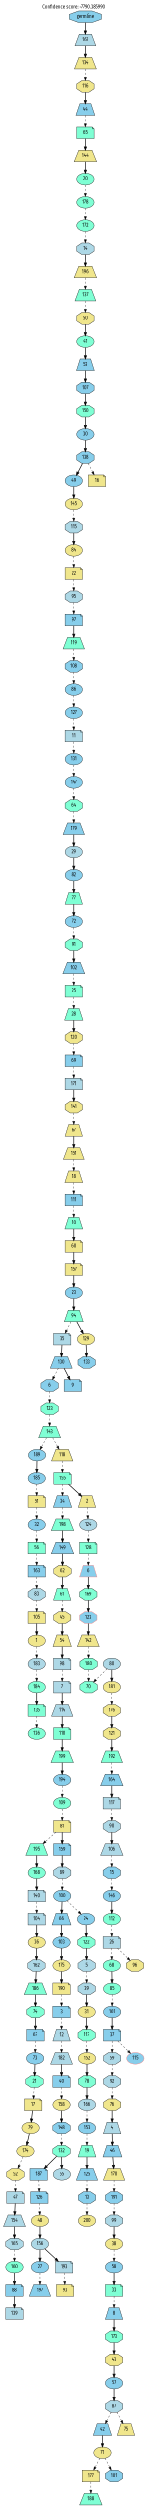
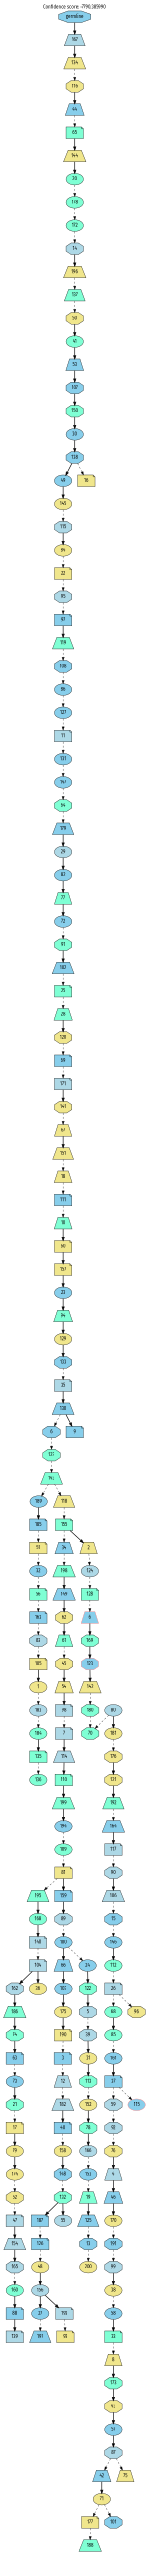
edge "94" -> "35": now "133" -> "35"
node "185": shape ellipse -> note
edge "36" -> "162": now "104" -> "162"
node "170": shape trapezium -> ellipse
node "8": fillcolor skyblue -> khaki
